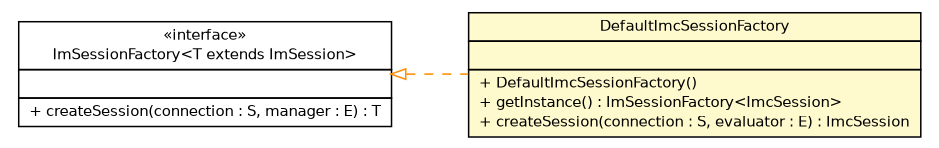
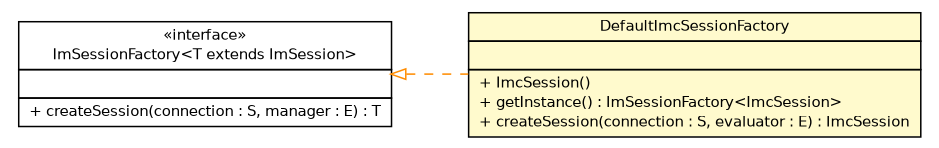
node "DefaultImcSessionFactory": text "+ DefaultImcSessionFactory()" -> "+ ImcSession()"
